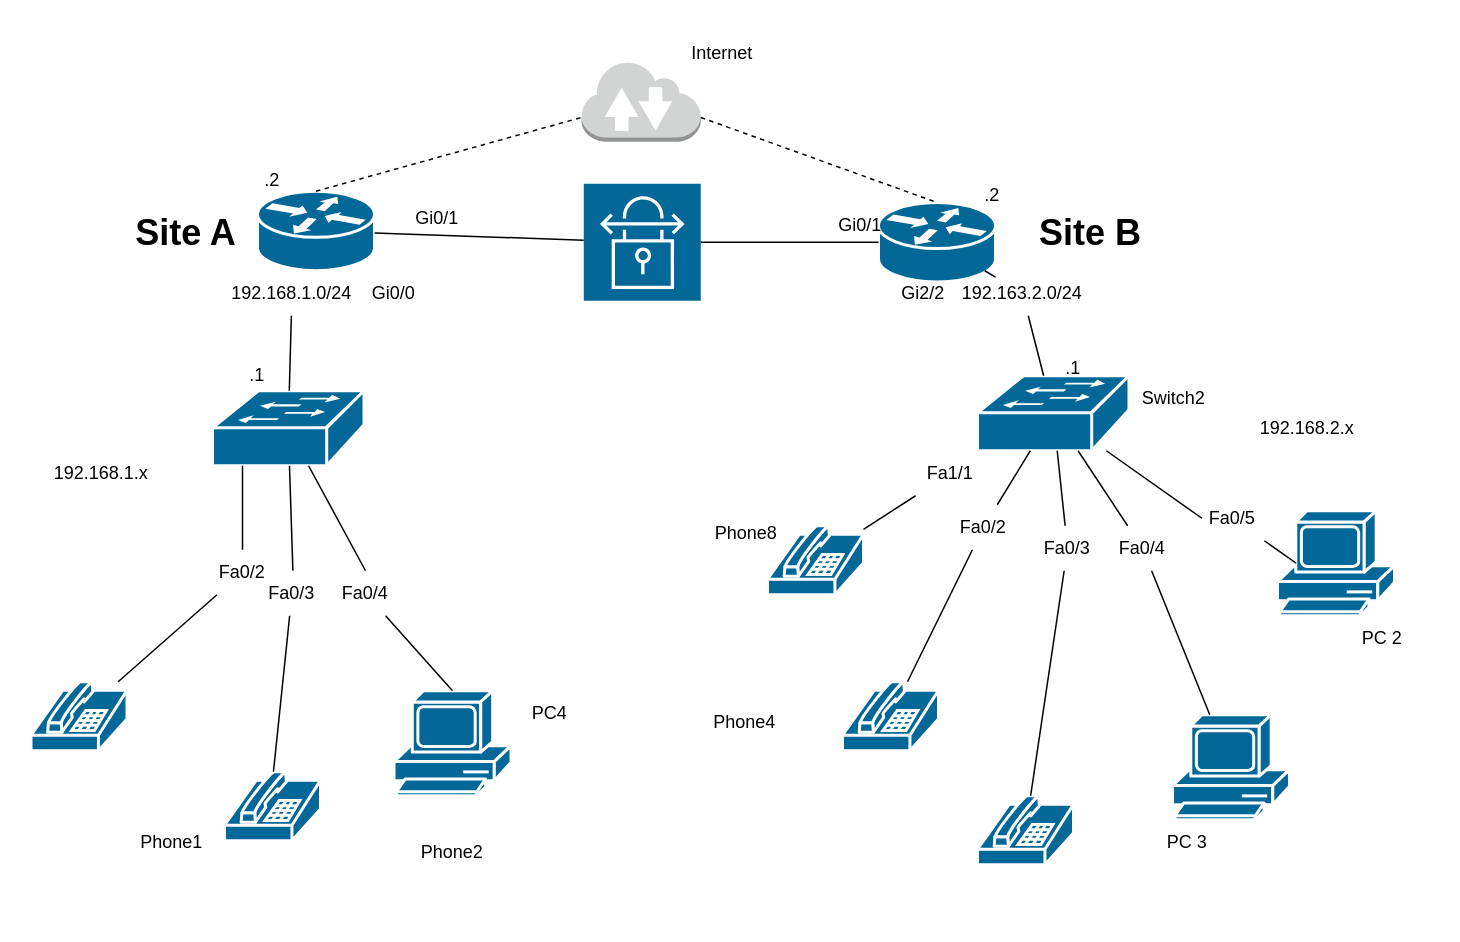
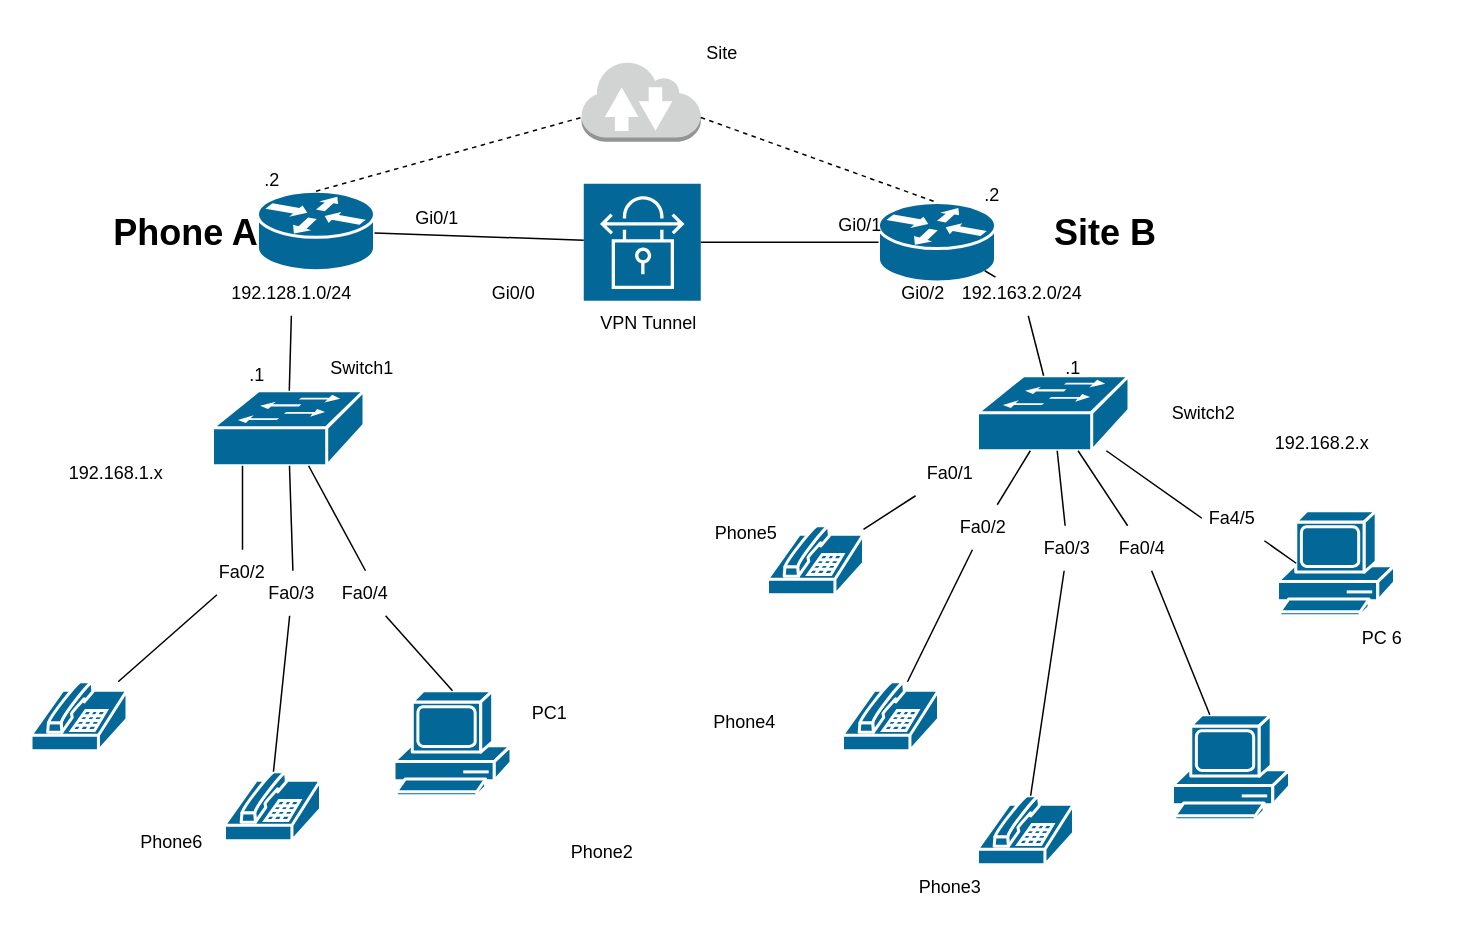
node "Internet": label "Internet" -> "Site"
node "Site A": label "Site A" -> "Phone A"
node "Site B": moved (1090, 233) -> (1105, 233)
node "192.168.1.0/24": label "192.168.1.0/24" -> "192.128.1.0/24"
node "Gi0/0": moved (394, 293) -> (514, 293)
node "Gi2/2": label "Gi2/2" -> "Gi0/2"
node "VPN Tunnel": added
node "Switch1": added
node "Switch2": moved (1174, 398) -> (1204, 413)
node "192.168.2.x": moved (1307, 428) -> (1322, 443)
node "192.168.1.x": moved (101, 473) -> (116, 473)
node "Fa1/1": label "Fa1/1" -> "Fa0/1"
node "Fa0/5": label "Fa0/5" -> "Fa4/5"
node "Phone8": label "Phone8" -> "Phone5"
node "PC 2": label "PC 2" -> "PC 6"
node "PC4": label "PC4" -> "PC1"
node "Phone1": label "Phone1" -> "Phone6"
node "PC 3": removed
node "Phone2": moved (452, 853) -> (602, 853)
node "Phone3": added
